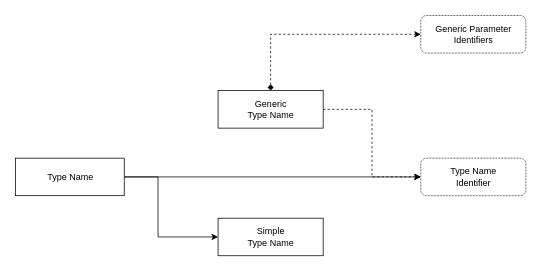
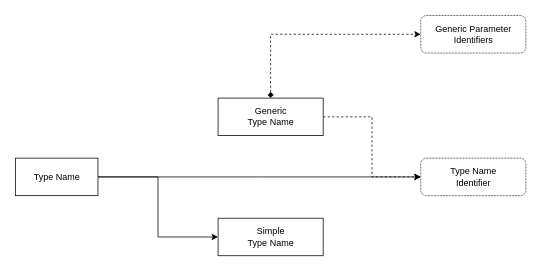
node "Generic Type Name": moved (270, 109) -> (270, 117)
node "Type Name": size 109x38 -> 83x38
